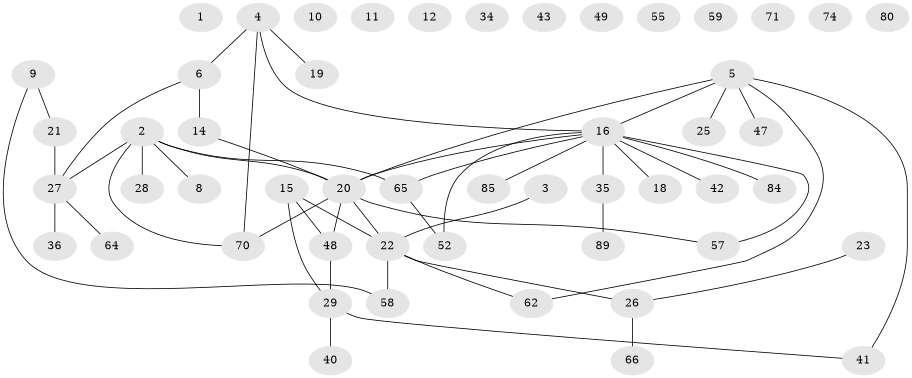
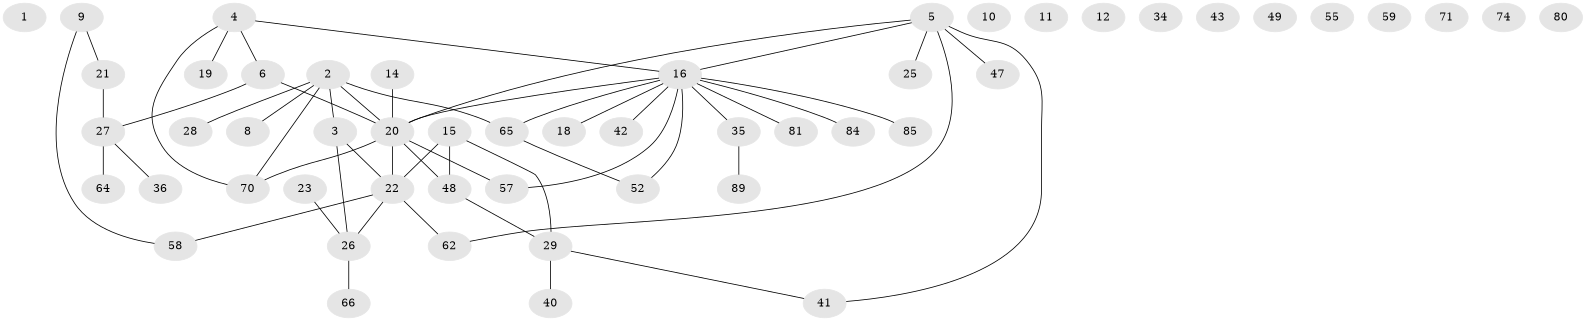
edge "6" -- "14": now "6" -- "20"
node "81": added
edge "2" -- "27": now "2" -- "3"
edge "3" -- "26": added
